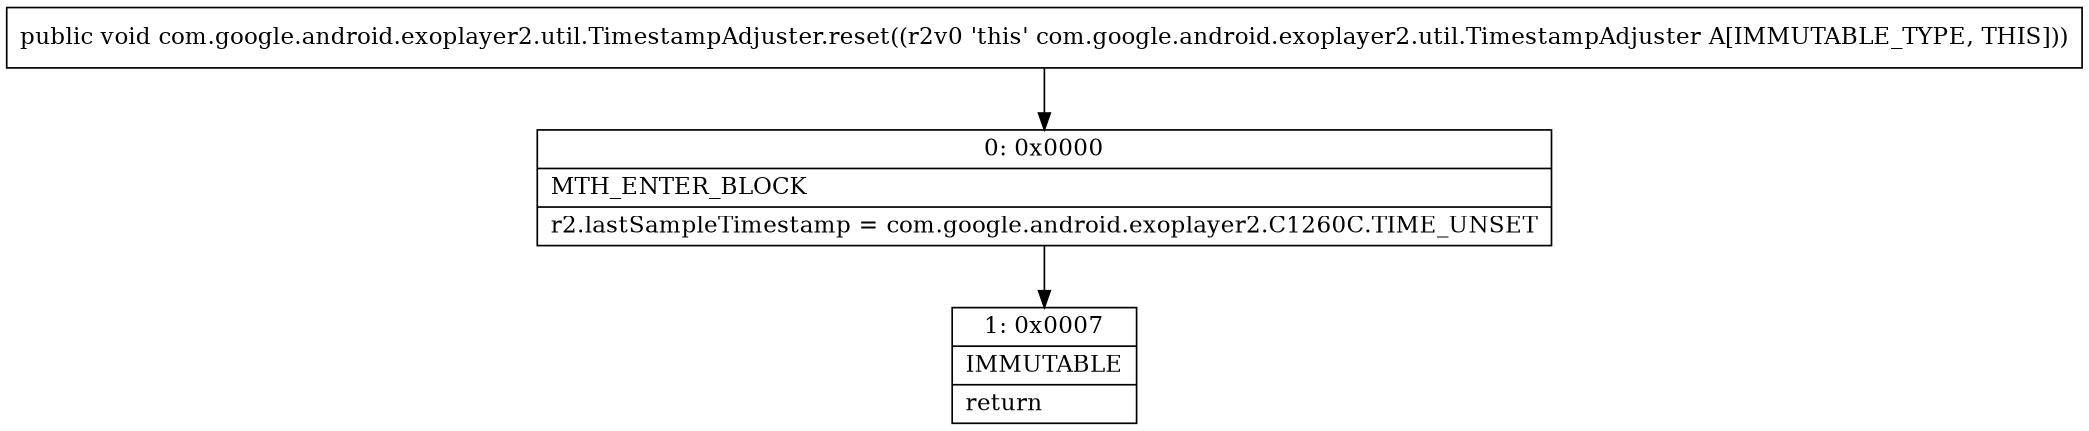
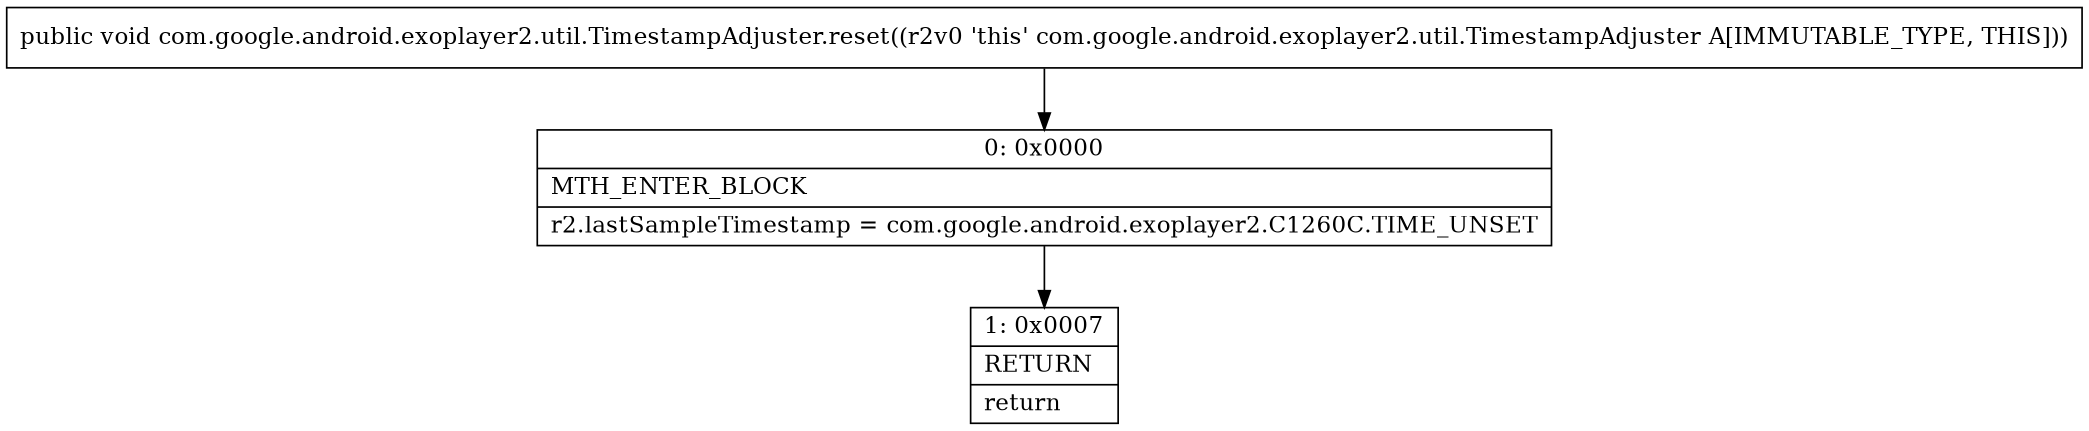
node "1: 0x0007": text "IMMUTABLE" -> "RETURN"
